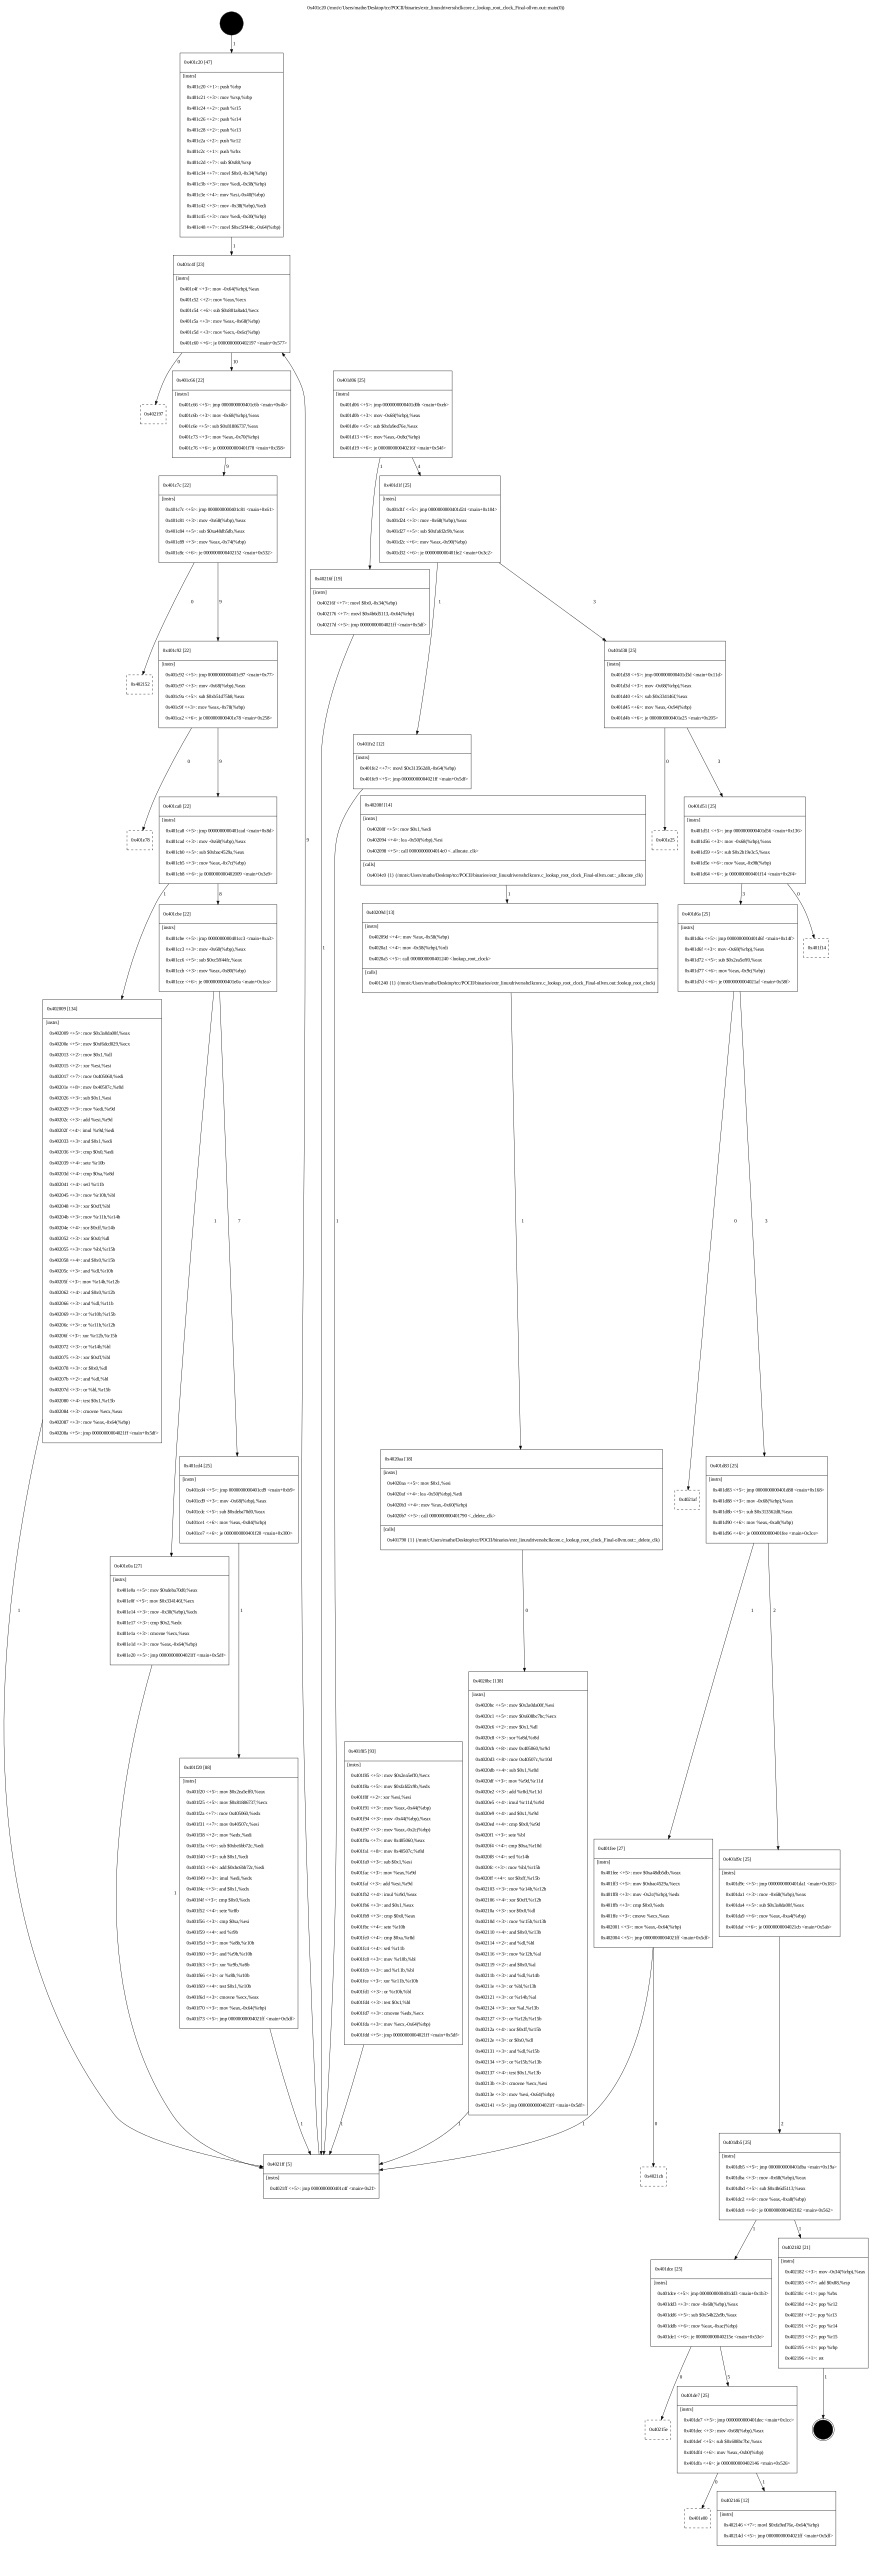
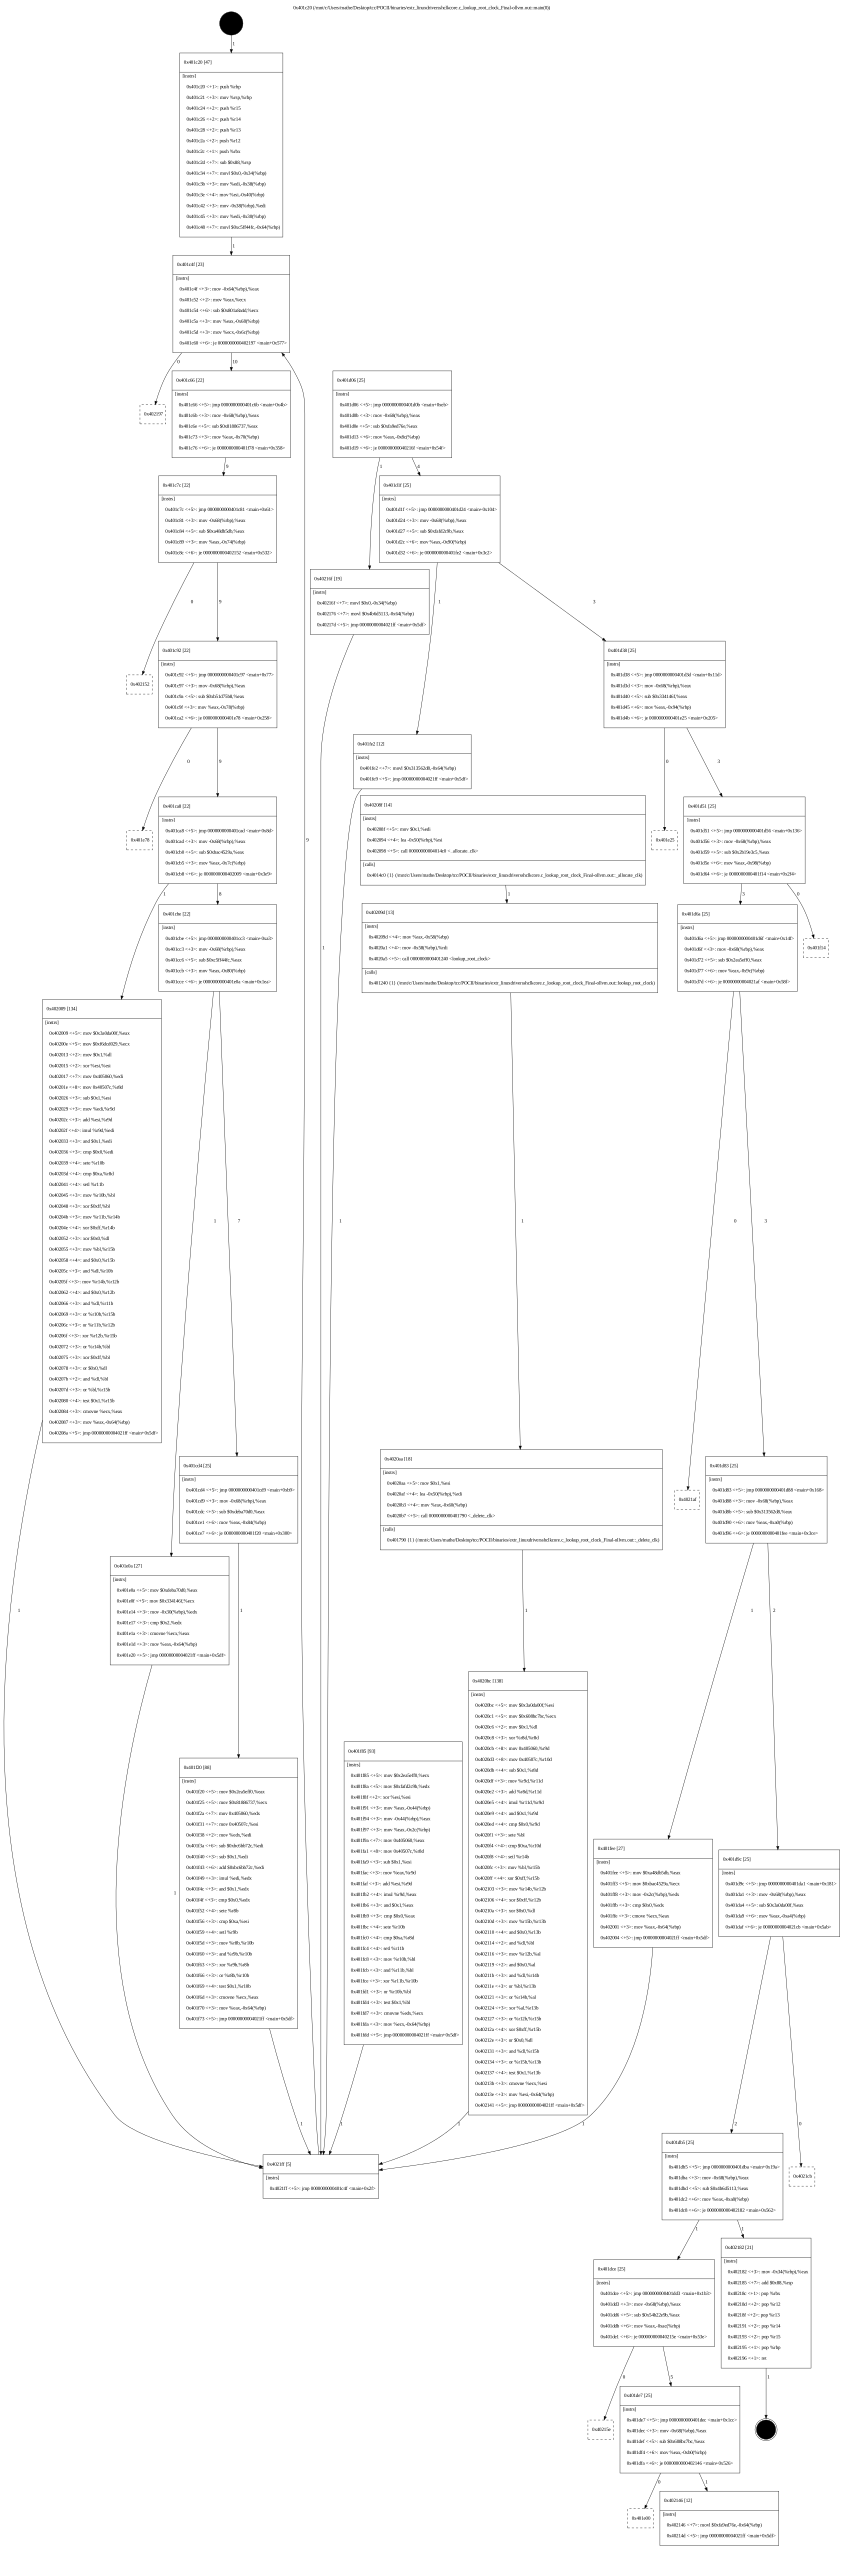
edge "0x4020aa [18]" -> "0x4020bc [138]": label " 0" -> " 1"
edge "0x401fee [27]" -> "0x4021cb": now "0x401d9c [25]" -> "0x4021cb"
